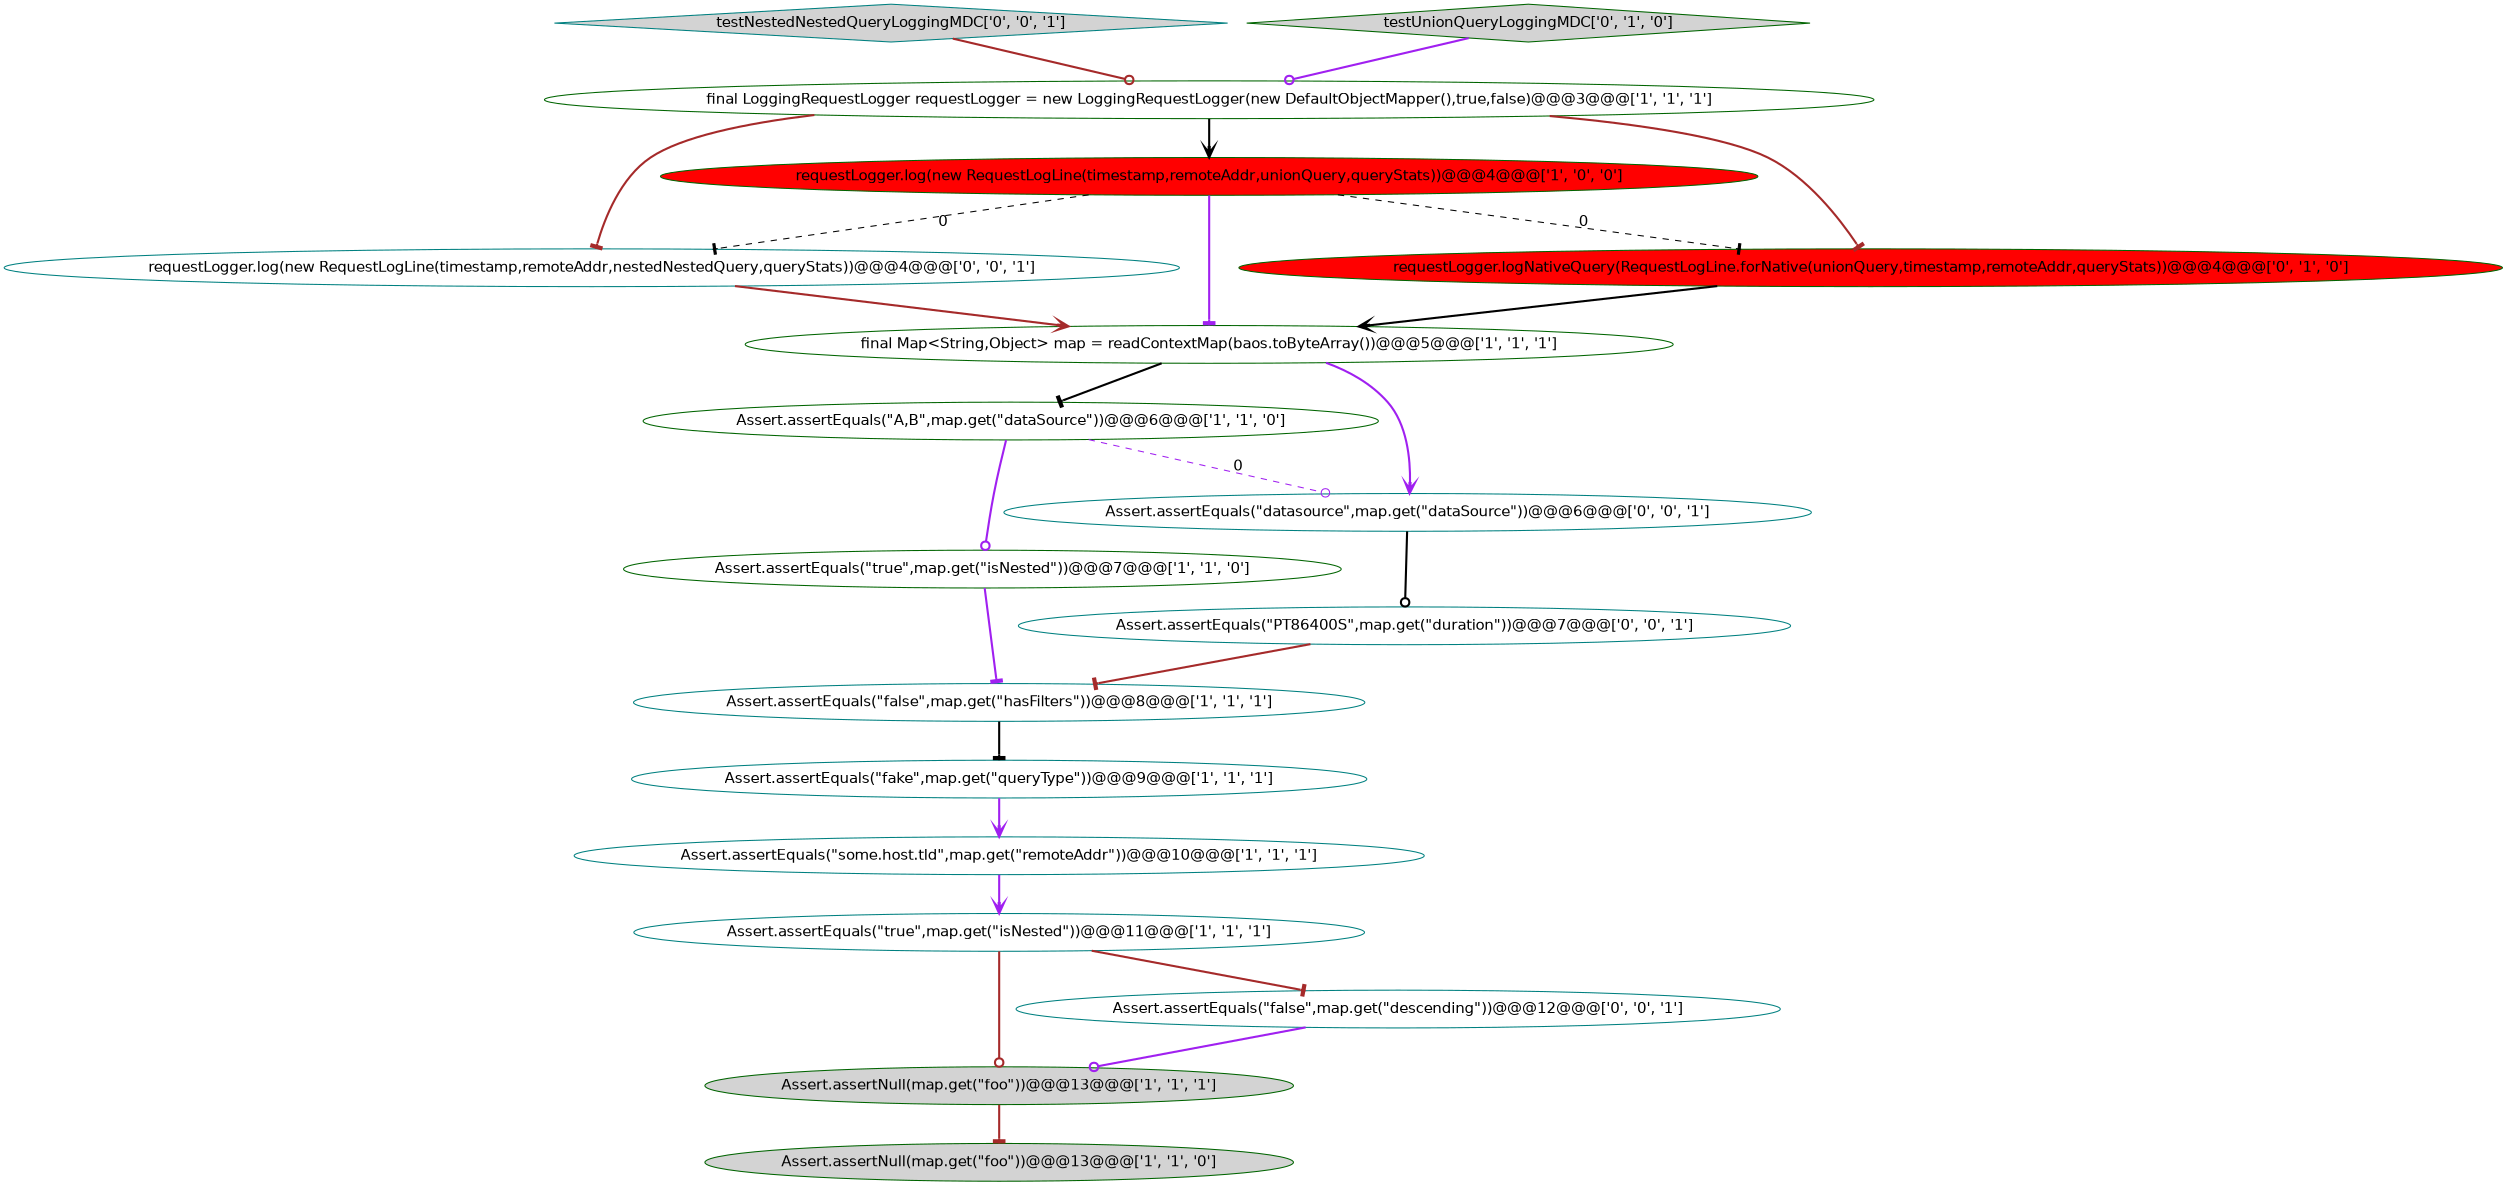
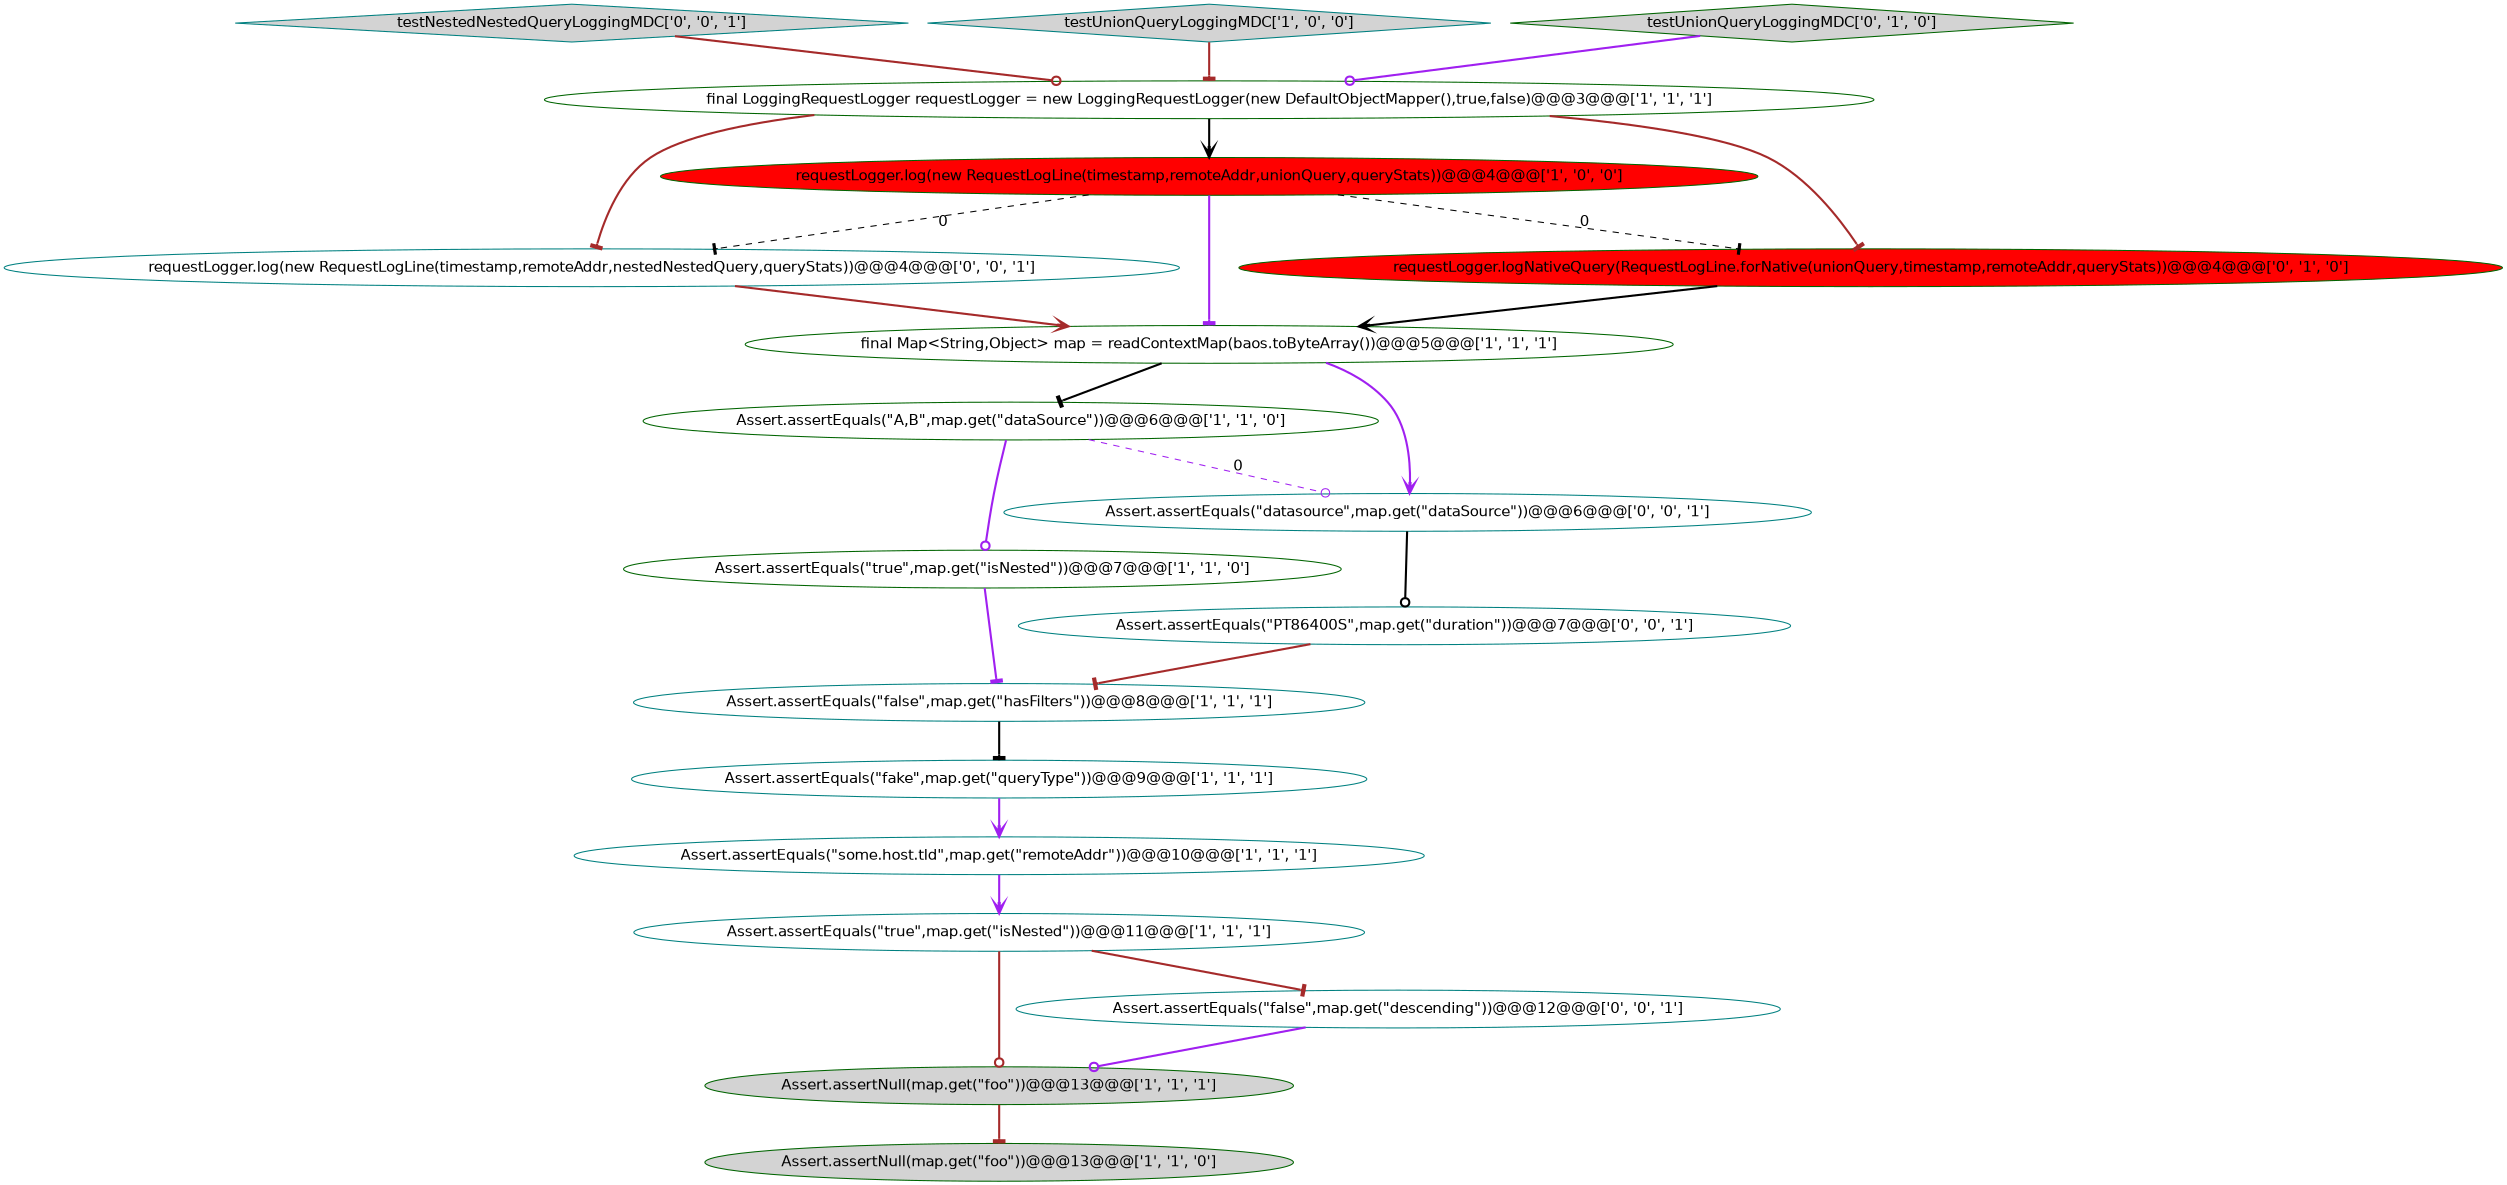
node "testUnionQueryLoggingMDC['1', '0', '0']": added
